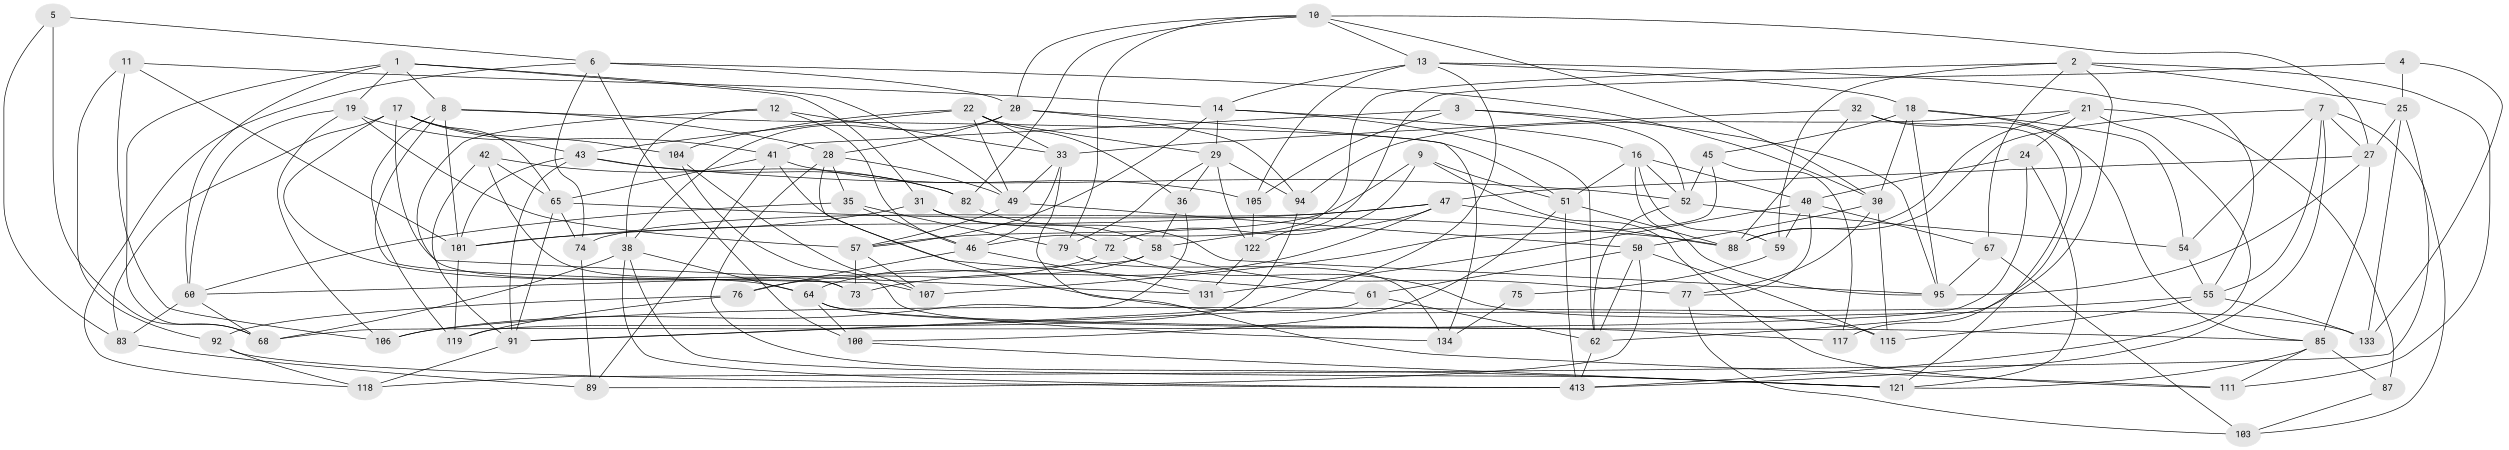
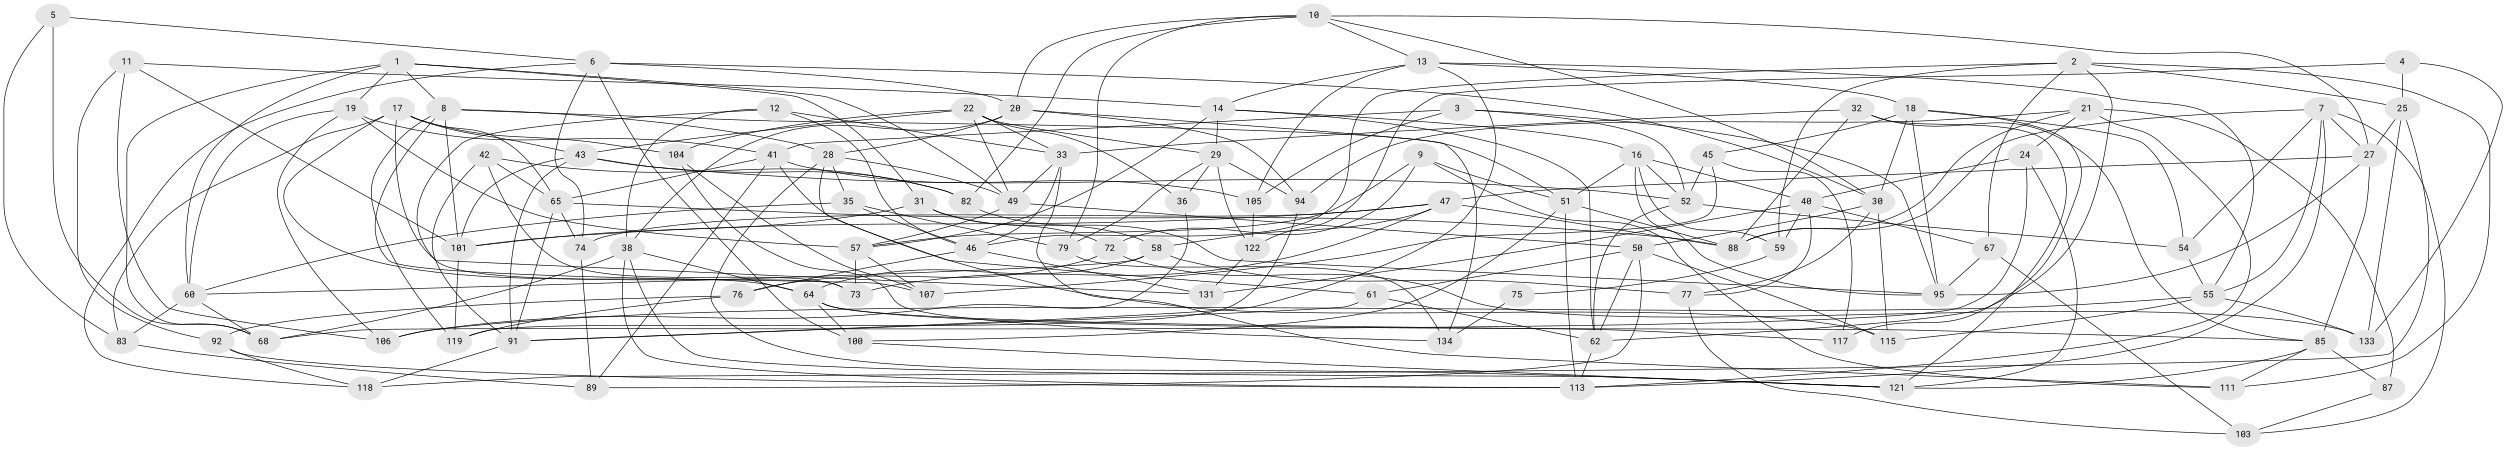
edge "36" -- "58": removed
node "413": label "413" -> "113"
